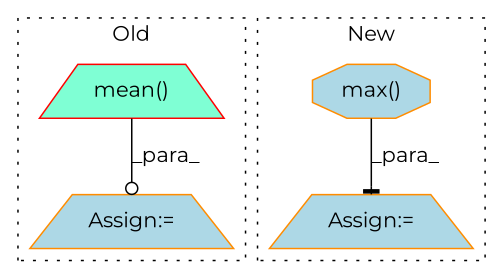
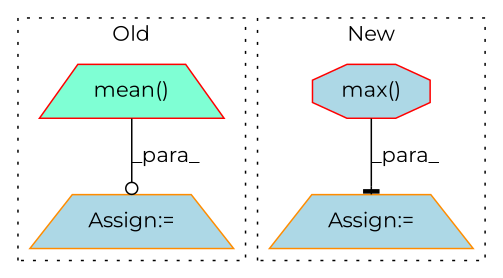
node "max()": color darkorange -> red
